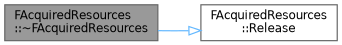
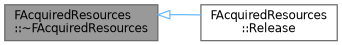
edge "FAcquiredResources ::~FAcquiredResources" -> "FAcquiredResources ::Release": reversed
